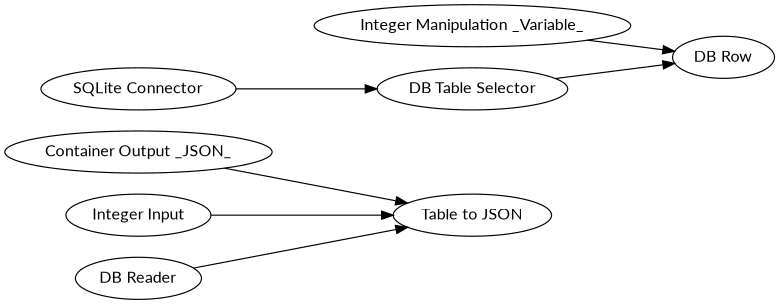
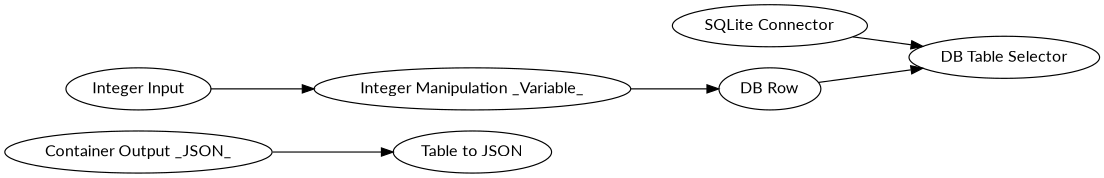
edge "DB Table Selector" -> "DB Row": reversed
edge "Integer Input" -> "Table to JSON": now "Integer Input" -> "Integer Manipulation _Variable_"
node "DB Reader": removed
